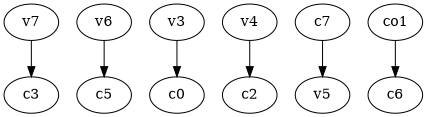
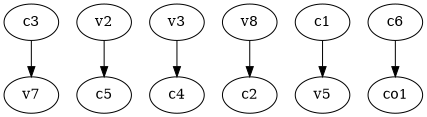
node "v6": label "v6" -> "v2"
node "v4": label "v4" -> "v8"
node "c7": label "c7" -> "c1"
edge "v7" -> "c3": reversed
edge "co1" -> "c6": reversed
node "c0": label "c0" -> "c4"
